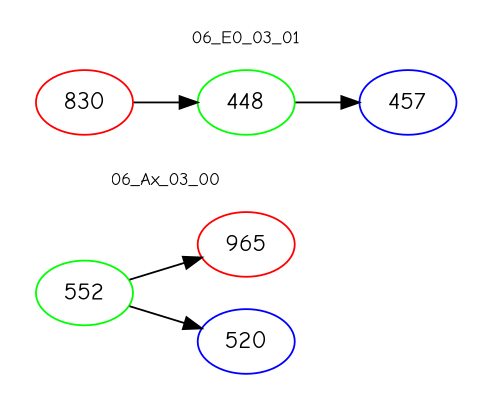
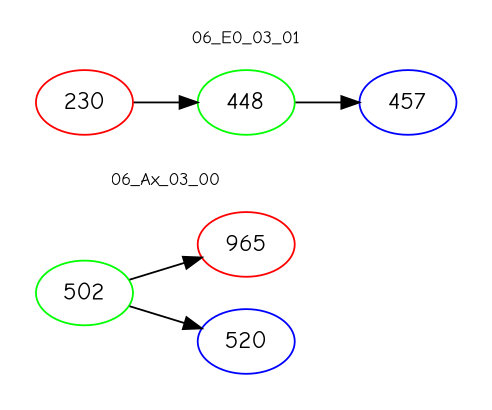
node "830": label "830" -> "230"
node "552": label "552" -> "502"
